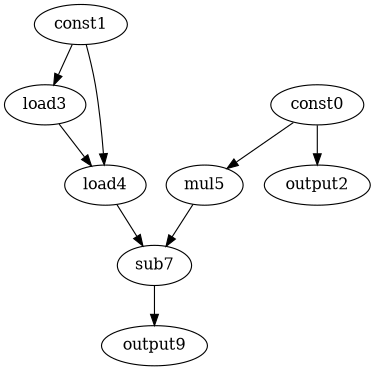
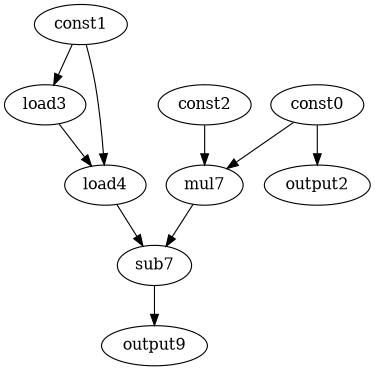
node "const2": added
node "mul5": label "mul5" -> "mul7"
